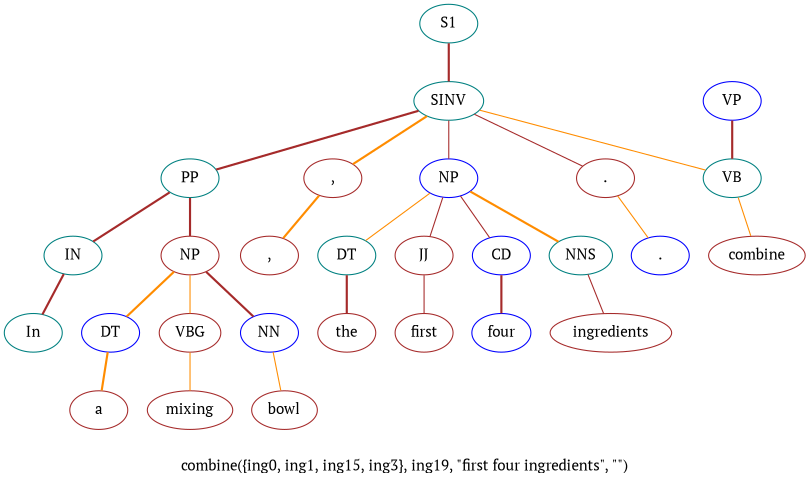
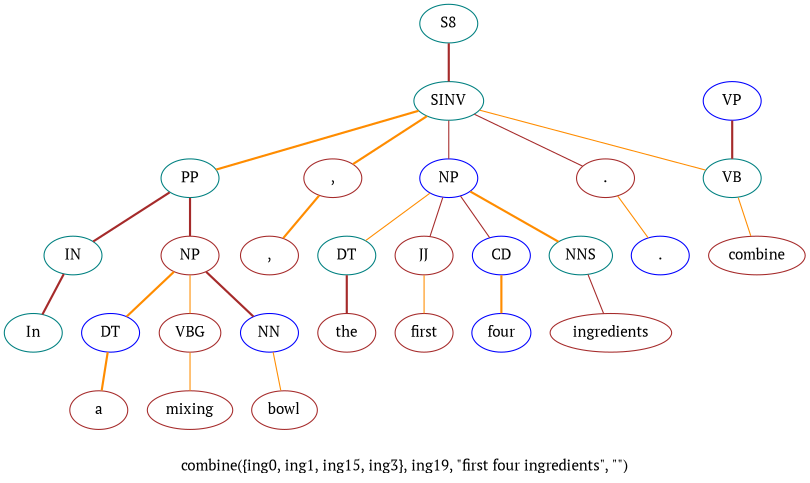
node "S1": label "S1" -> "S8"
edge "SINV" -- "PP": color brown -> darkorange
edge "JJ" -- "first": color brown -> darkorange
edge "CD" -- "four": color brown -> darkorange
